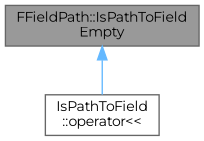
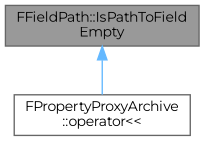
node "IsPathToField ::operator<<": label "IsPathToField ::operator<<" -> "FPropertyProxyArchive ::operator<<"
